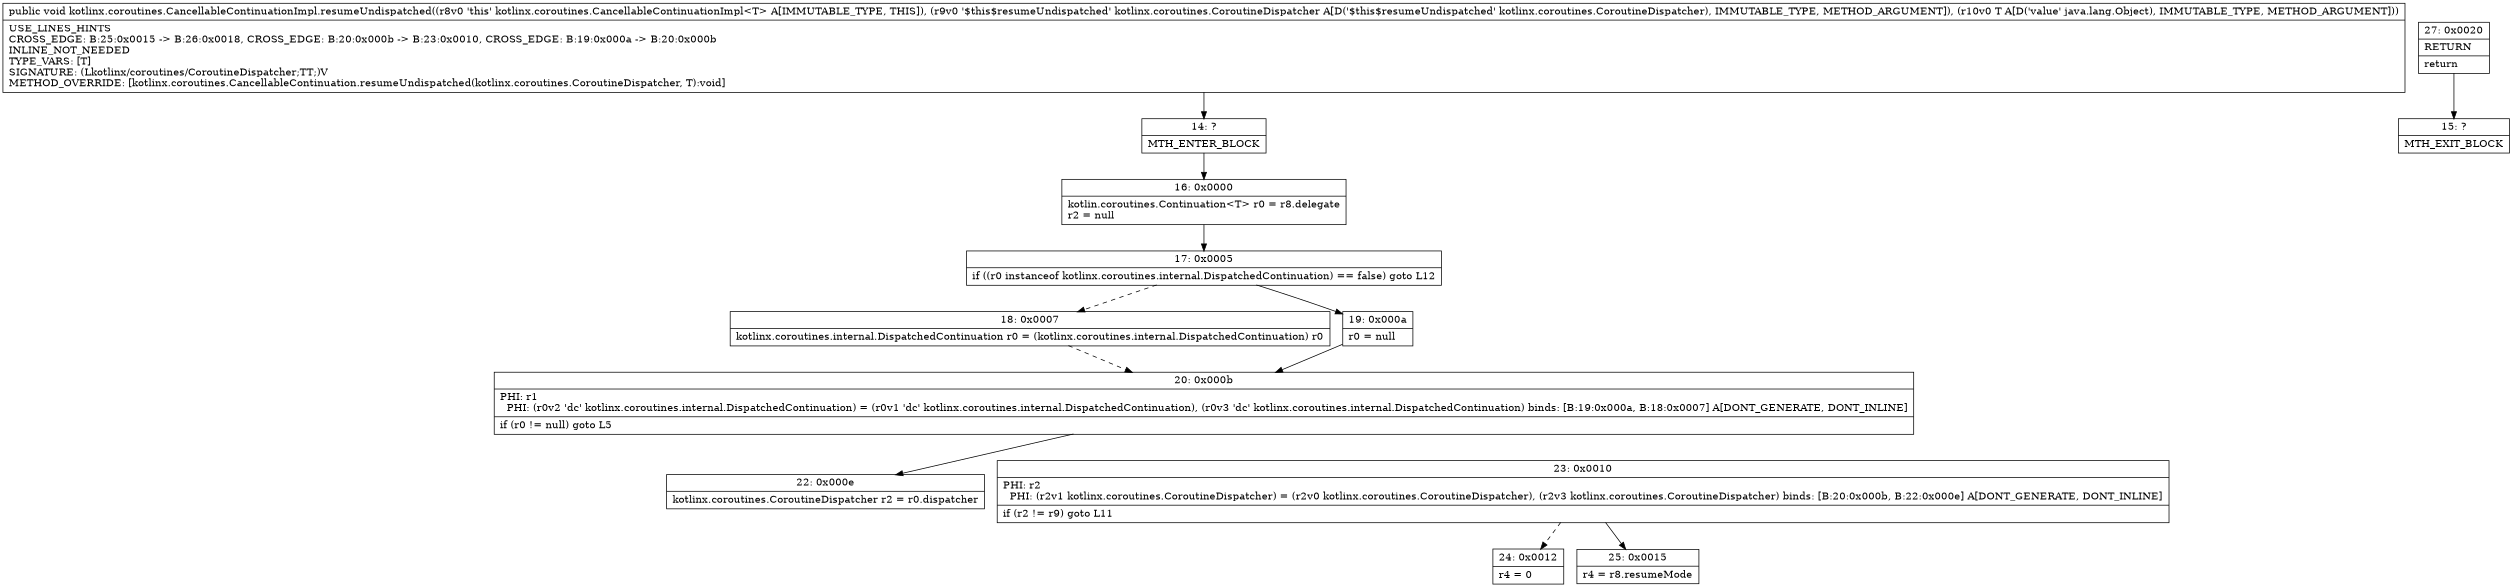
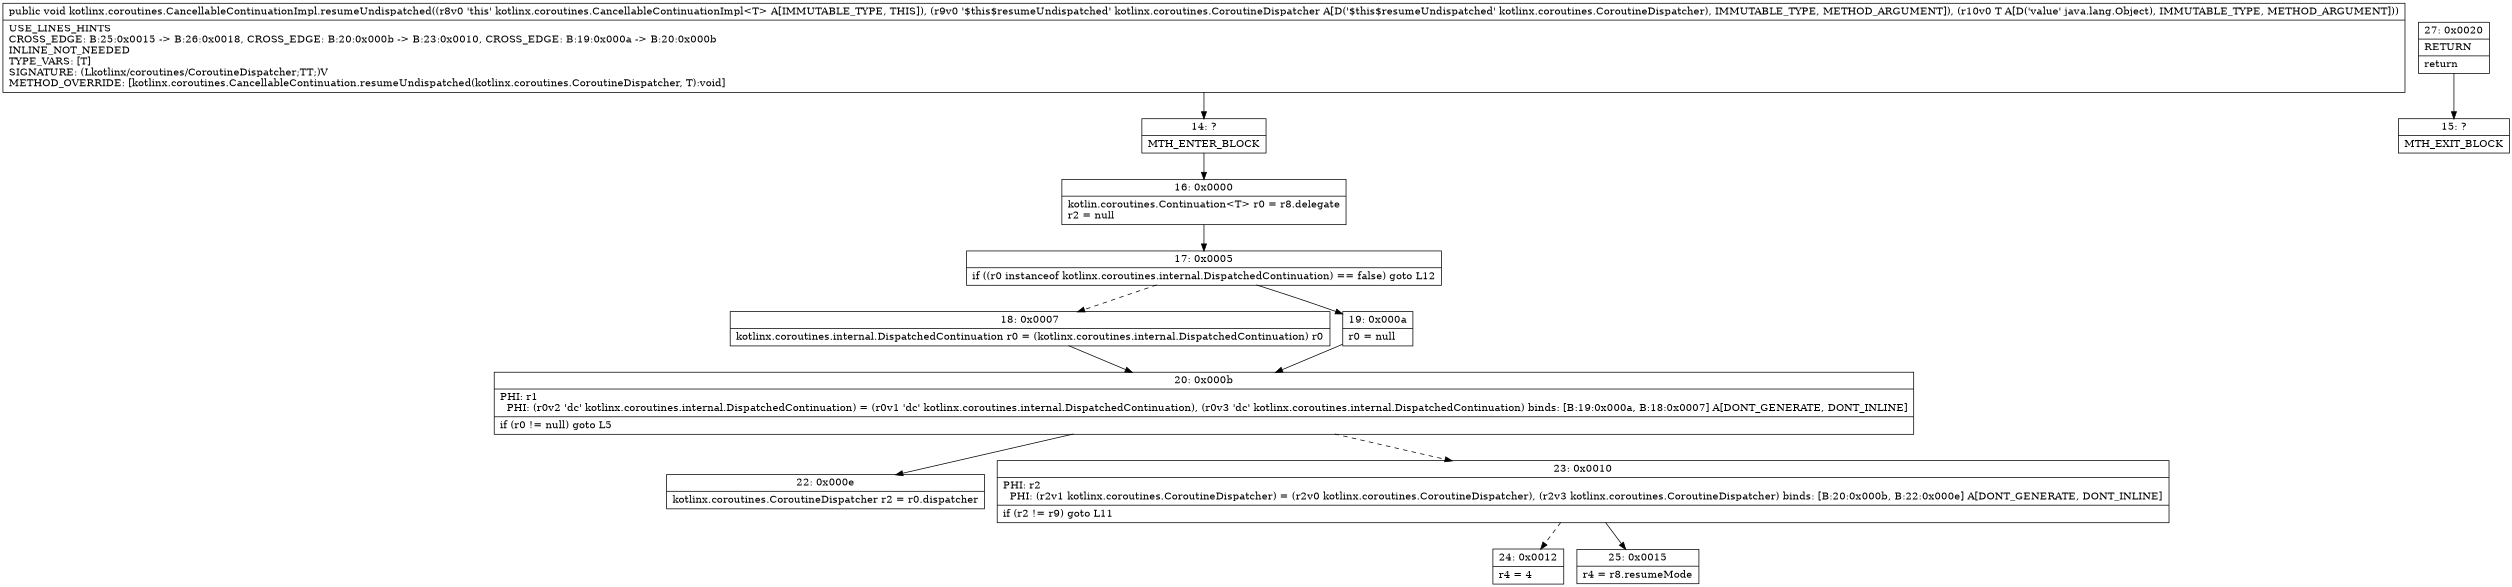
edge "18: 0x0007" -> "20: 0x000b": style dashed -> solid
edge "20: 0x000b" -> "23: 0x0010": added
node "24: 0x0012": text "r4 = 0" -> "r4 = 4"
